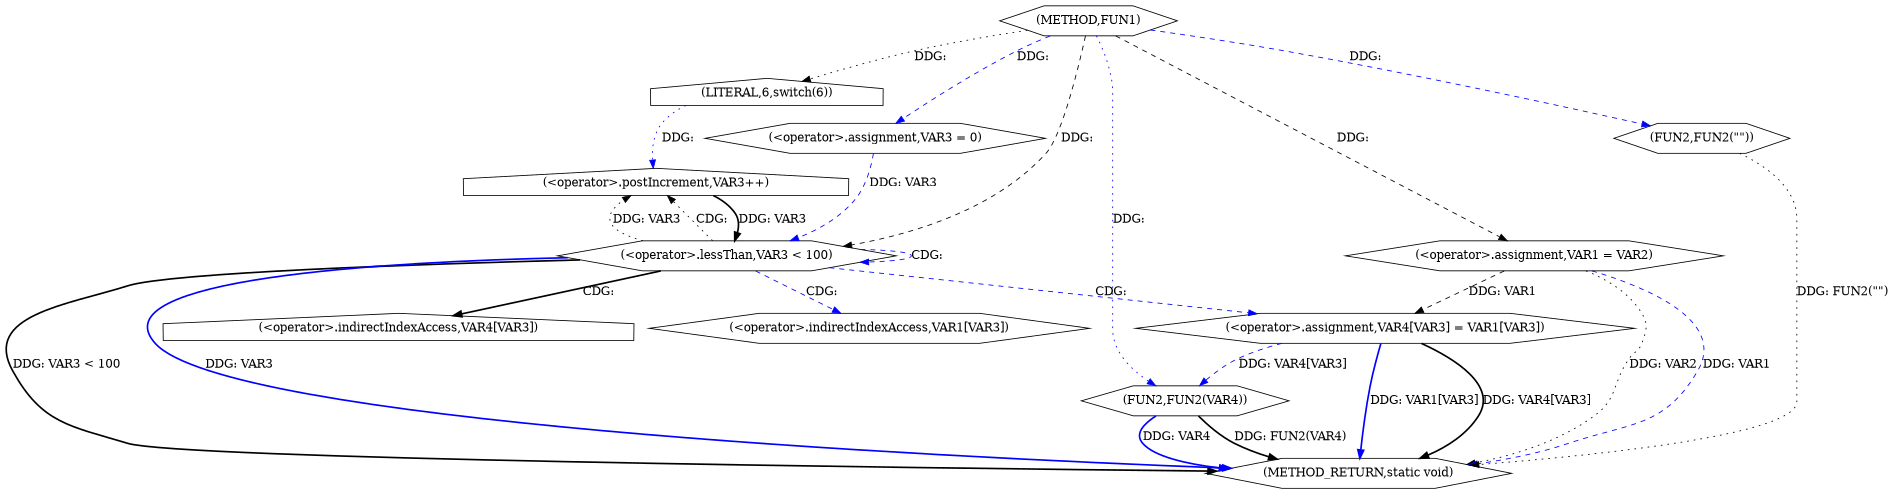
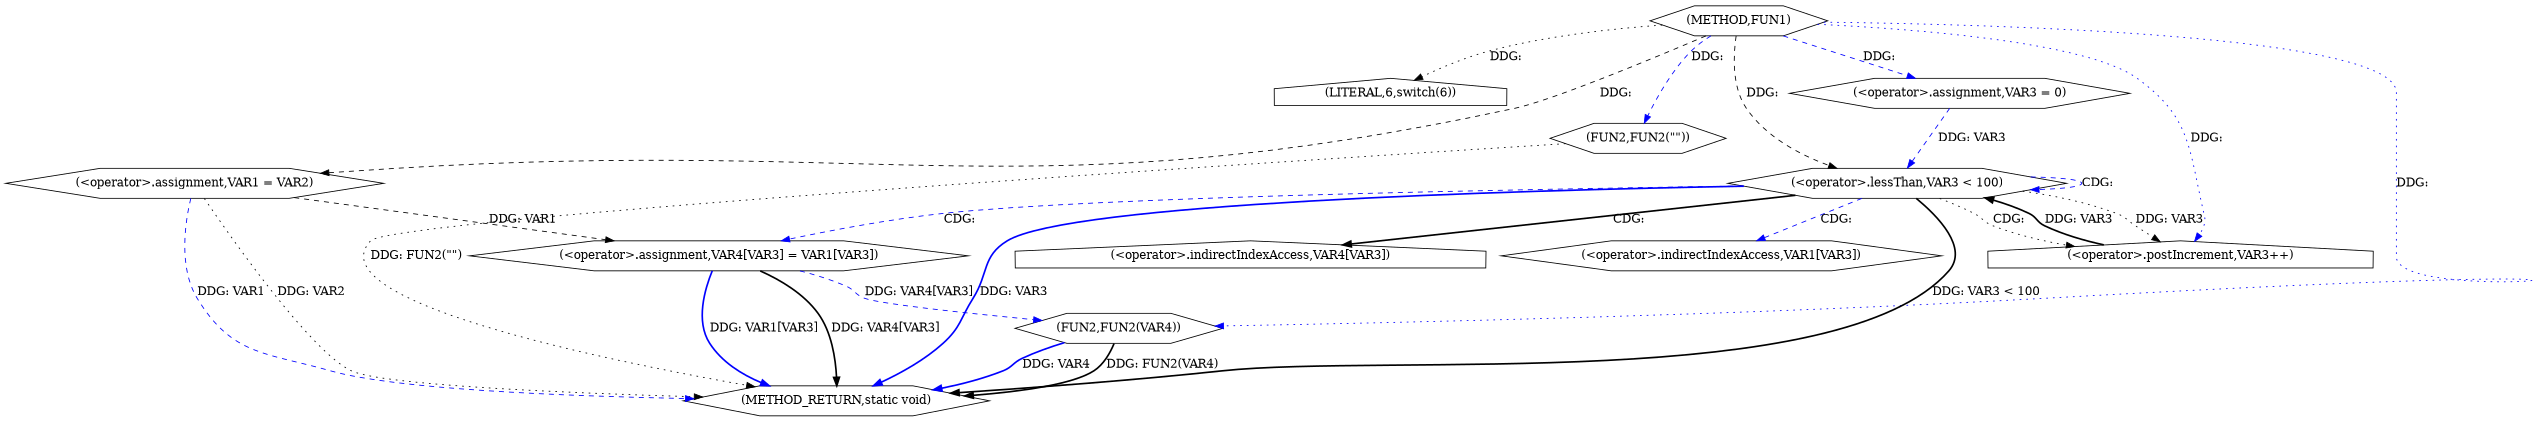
edge "(LITERAL,6,switch(6))" -> "(<operator>.postIncrement,VAR3++)": now "(METHOD,FUN1)" -> "(<operator>.postIncrement,VAR3++)"
